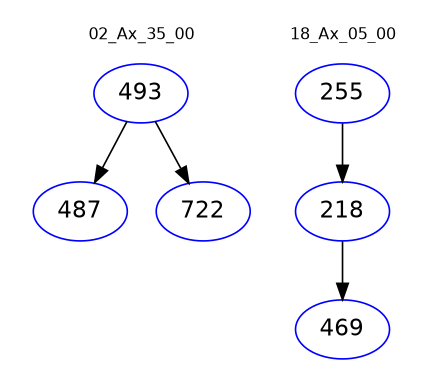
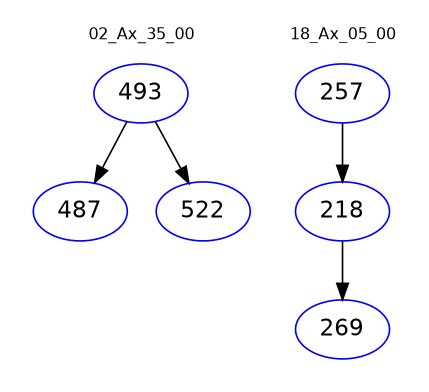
node "255": label "255" -> "257"
node "722": label "722" -> "522"
node "469": label "469" -> "269"
